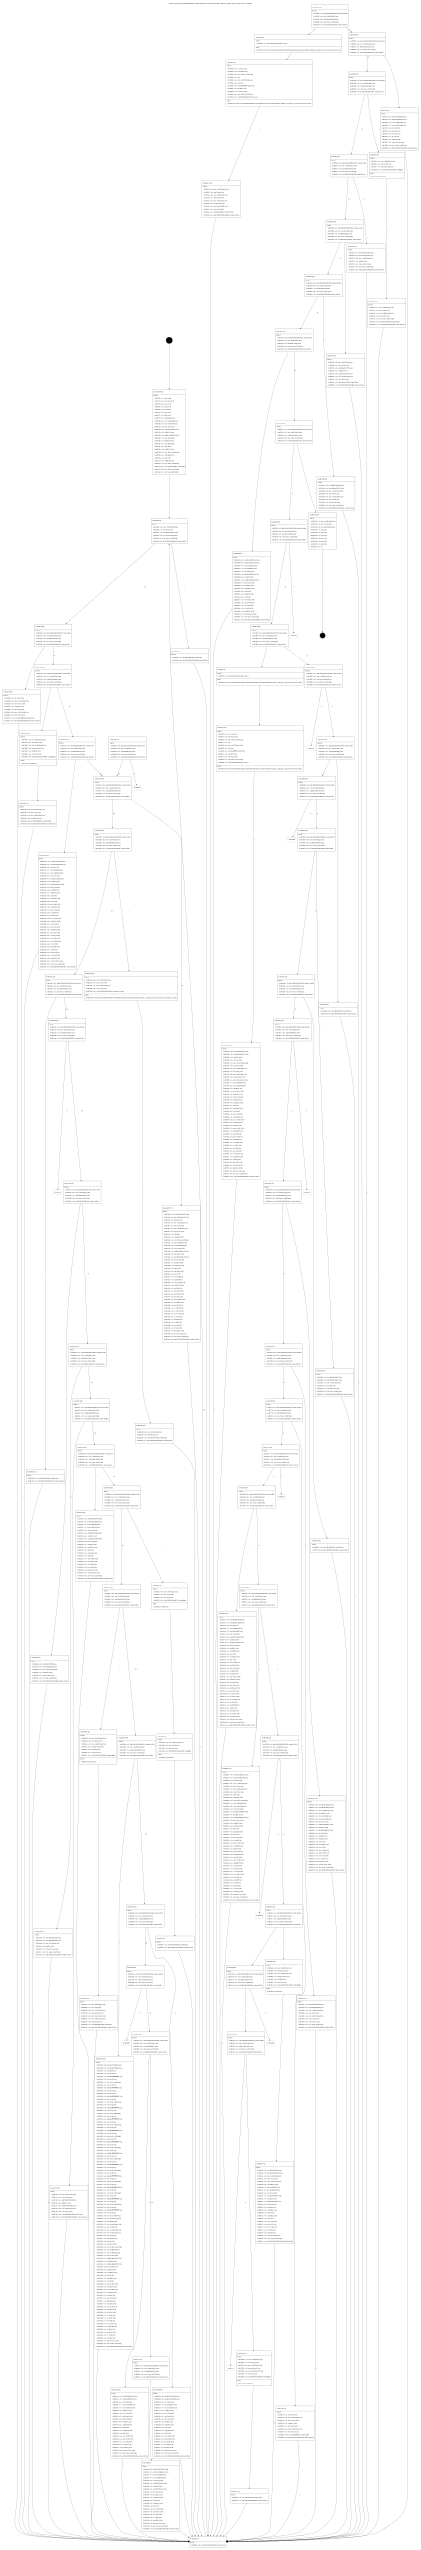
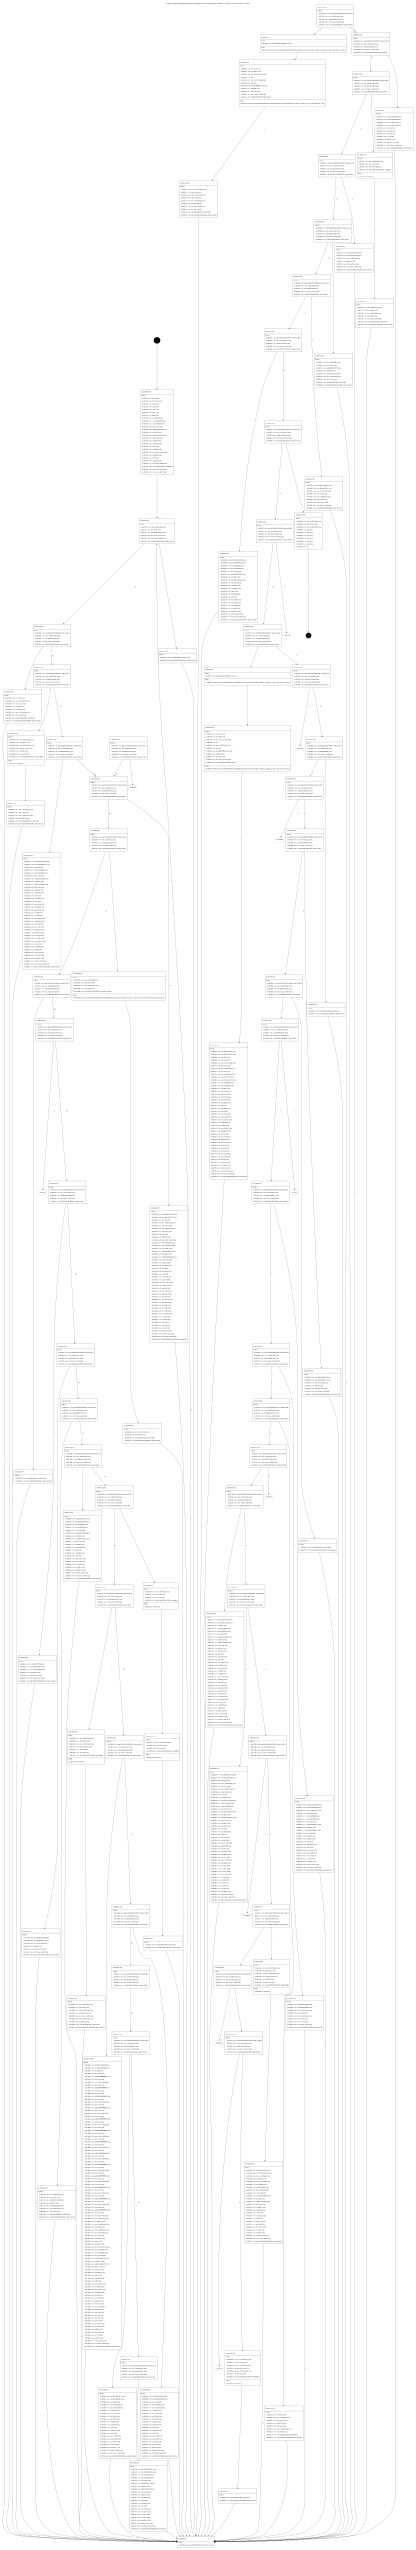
node "0x4019d6": removed
